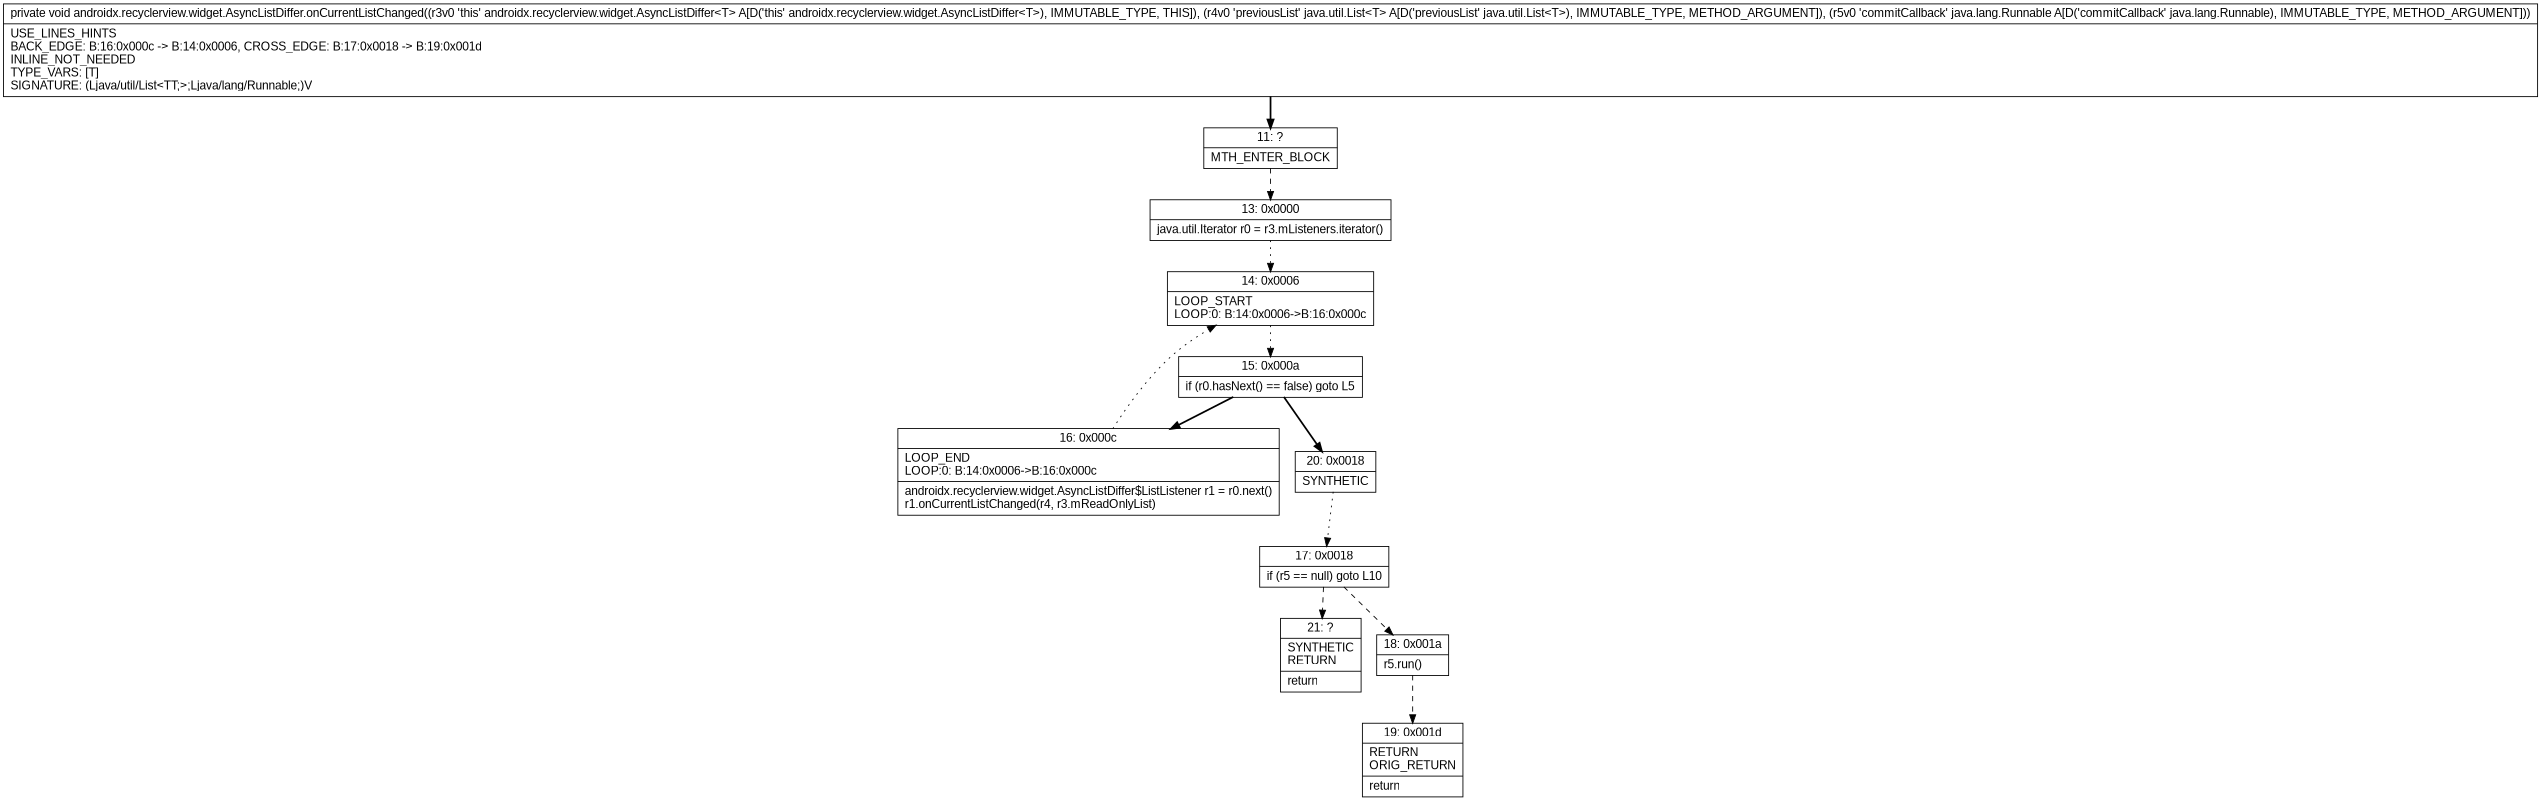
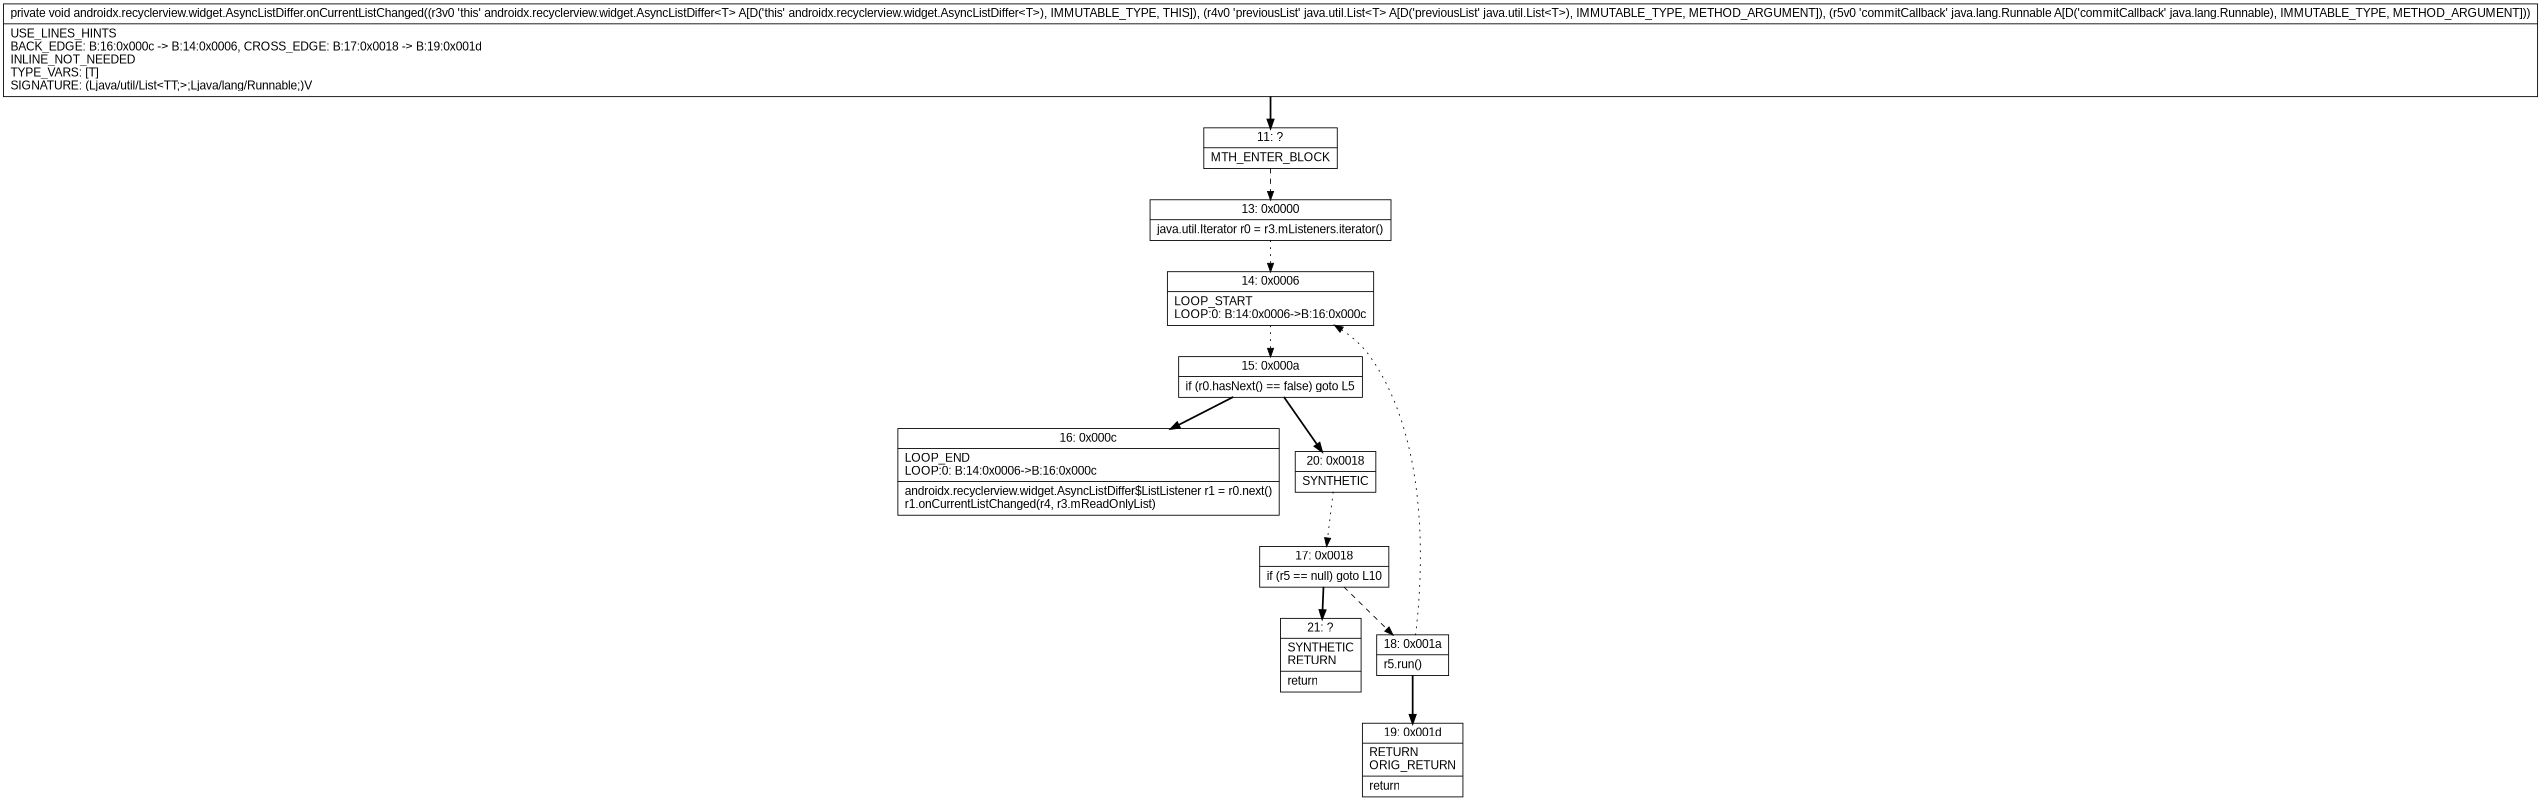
edge "16: 0x000c" -> "14: 0x0006": now "18: 0x001a" -> "14: 0x0006"
edge "17: 0x0018" -> "21: ?": style dashed -> bold
edge "18: 0x001a" -> "19: 0x001d": style dashed -> bold
